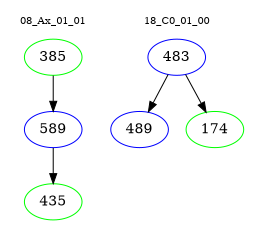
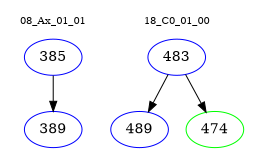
node "385": color green -> blue
node "589": label "589" -> "389"
node "174": label "174" -> "474"
node "435": removed
